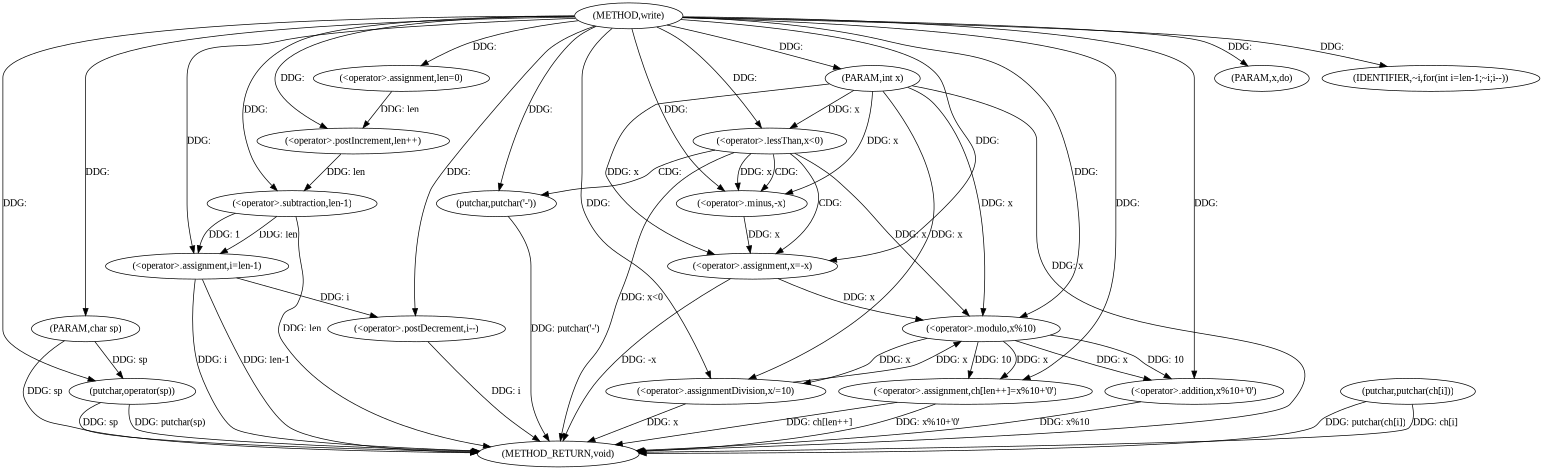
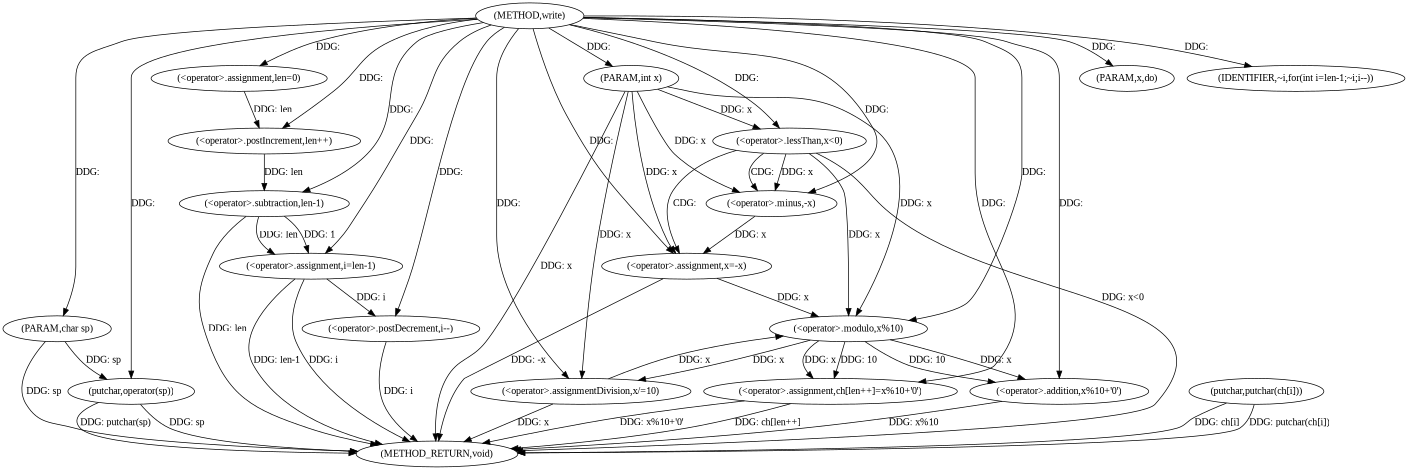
node "(putchar,putchar('-'))": removed
